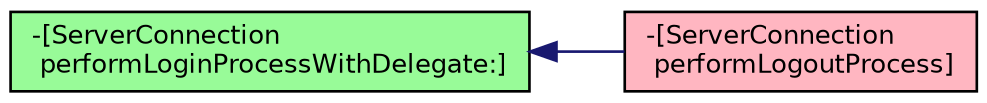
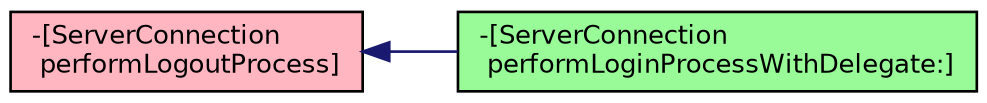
edge "-[ServerConnection performLogoutProcess]" -> "-[ServerConnection performLoginProcessWithDelegate:]": reversed
